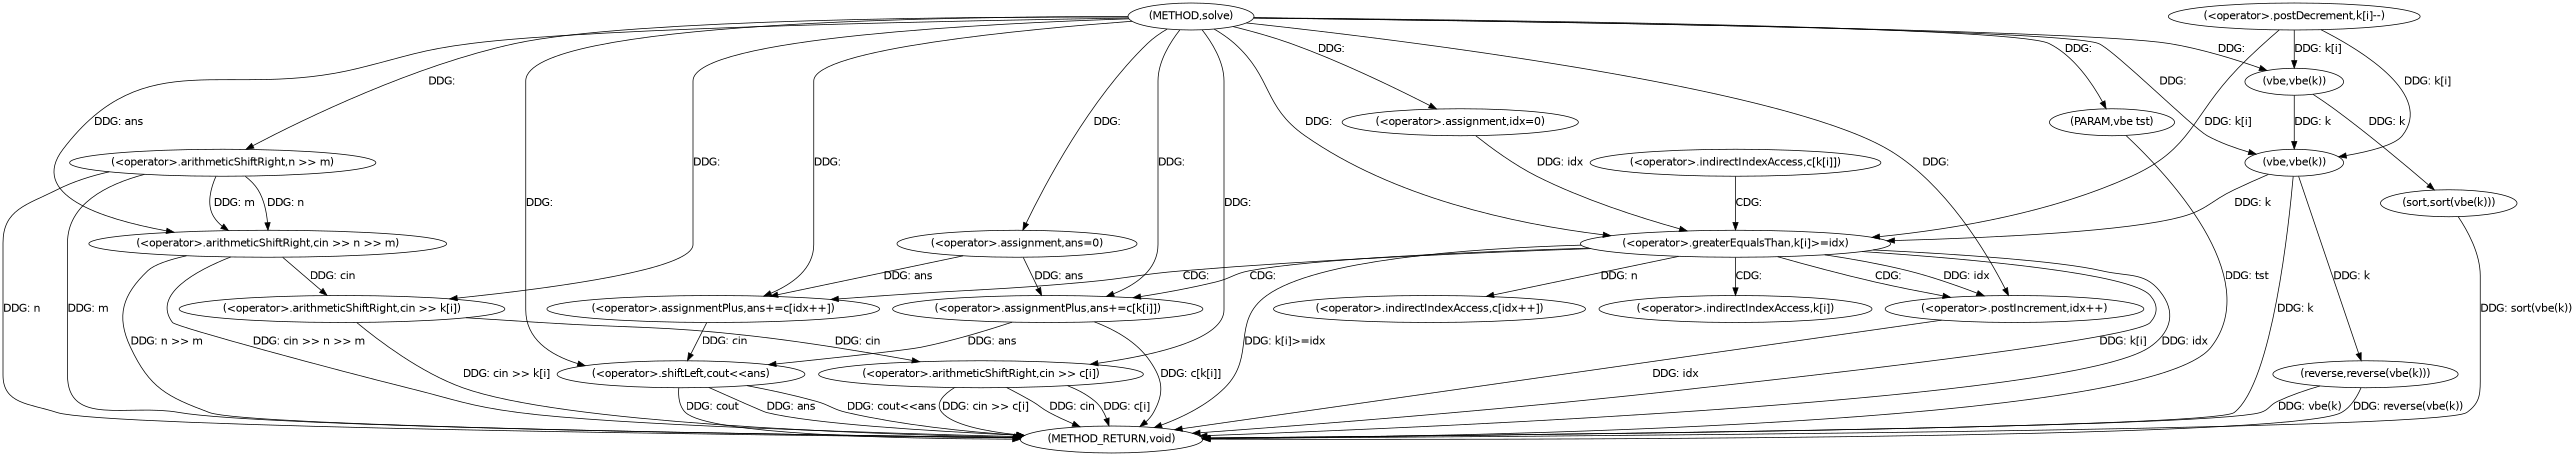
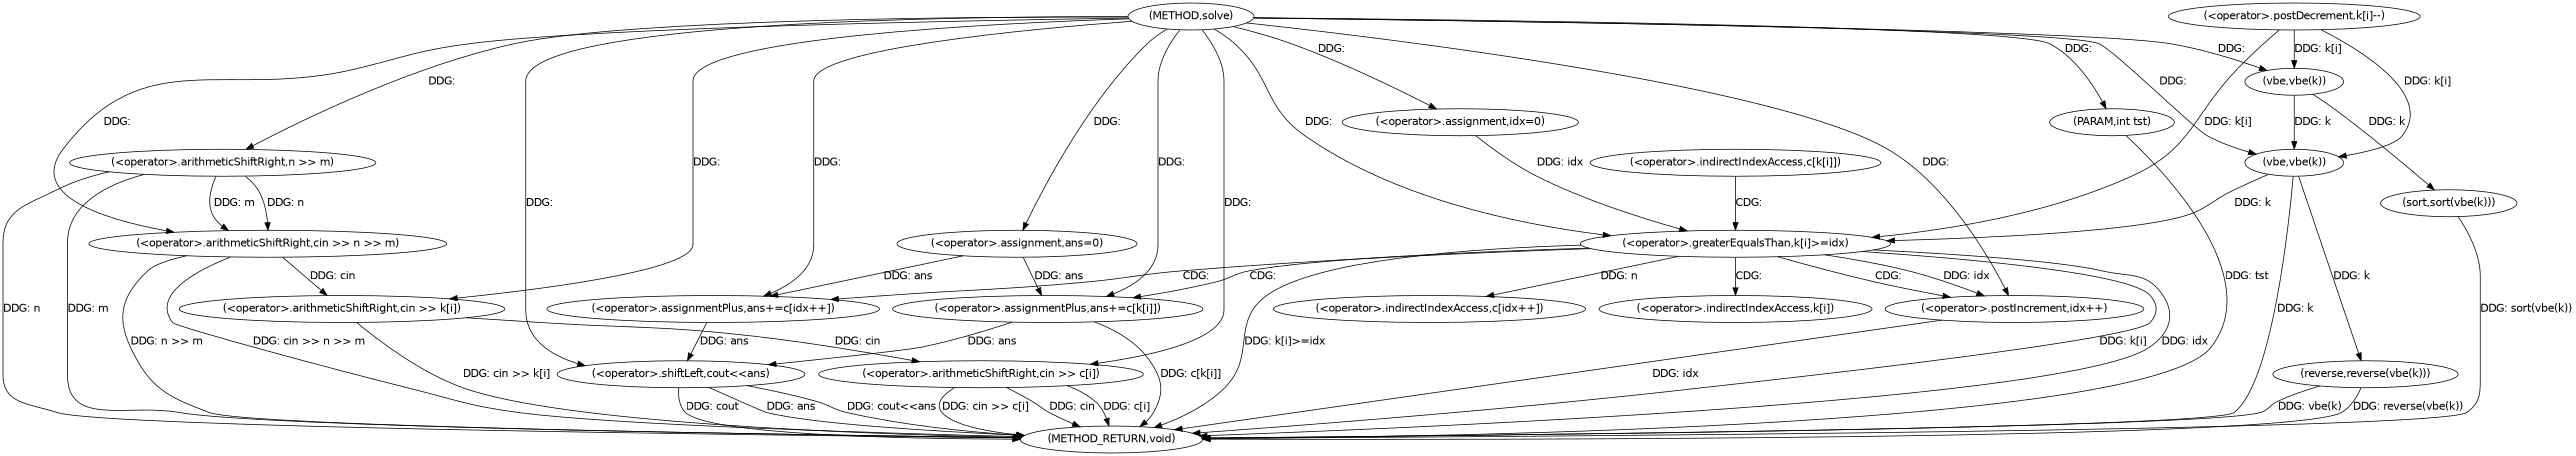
edge "(METHOD,solve)" -> "(<operator>.arithmeticShiftRight,cin >> n >> m)": label "DDG: ans" -> "DDG: "
node "(PARAM,vbe tst)": label "(PARAM,vbe tst)" -> "(PARAM,int tst)"
edge "(<operator>.assignmentPlus,ans+=c[idx++])" -> "(<operator>.shiftLeft,cout<<ans)": label "DDG: cin" -> "DDG: ans"
